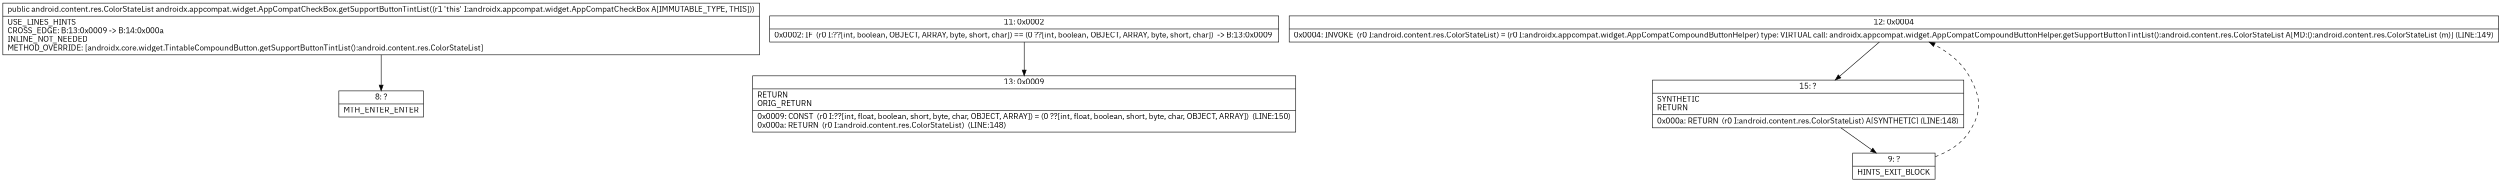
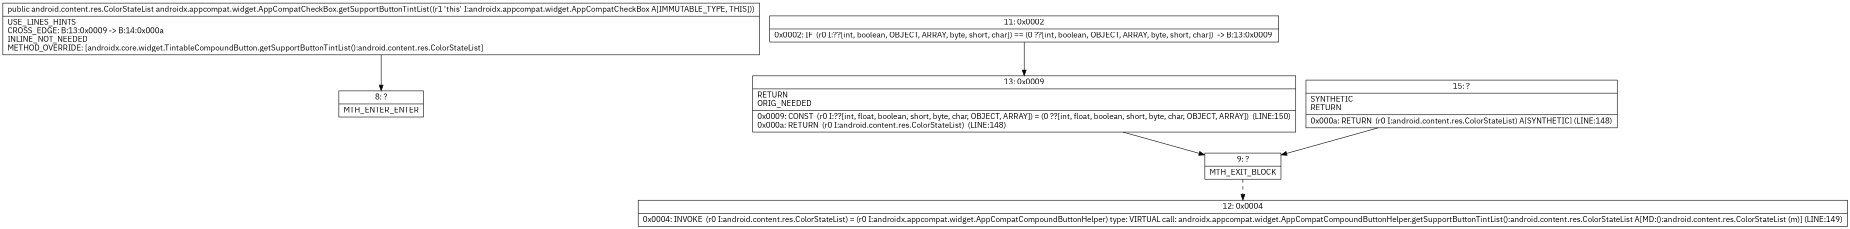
edge "12: 0x0004" -> "15: ?": removed
node "13: 0x0009": text "ORIG_RETURN" -> "ORIG_NEEDED"
edge "13: 0x0009" -> "9: ?": added
node "9: ?": text "HINTS_EXIT_BLOCK" -> "MTH_EXIT_BLOCK"
